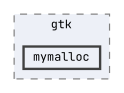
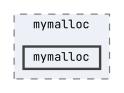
cluster "gtk": label "gtk" -> "mymalloc"
